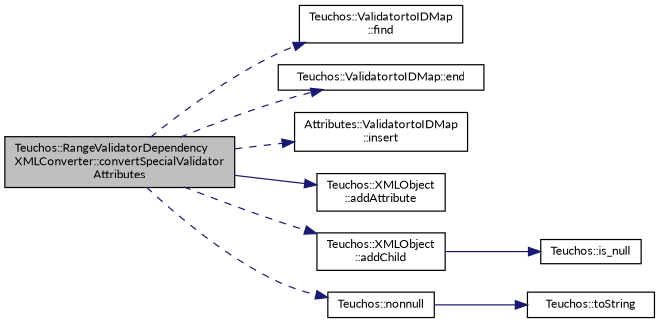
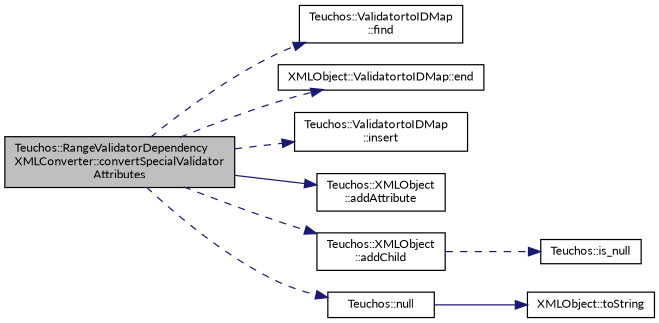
node "Teuchos::ValidatortoIDMap::end": label "Teuchos::ValidatortoIDMap::end" -> "XMLObject::ValidatortoIDMap::end"
node "Attributes::ValidatortoIDMap ::insert": label "Attributes::ValidatortoIDMap ::insert" -> "Teuchos::ValidatortoIDMap ::insert"
edge "Teuchos::XMLObject ::addChild" -> "Teuchos::is_null": style solid -> dashed
node "Teuchos::nonnull": label "Teuchos::nonnull" -> "Teuchos::null"
node "Teuchos::toString": label "Teuchos::toString" -> "XMLObject::toString"
